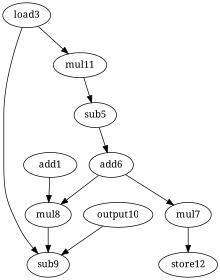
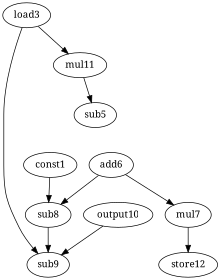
edge "sub5" -> "add6": removed
node "add1": label "add1" -> "const1"
node "mul8": label "mul8" -> "sub8"
